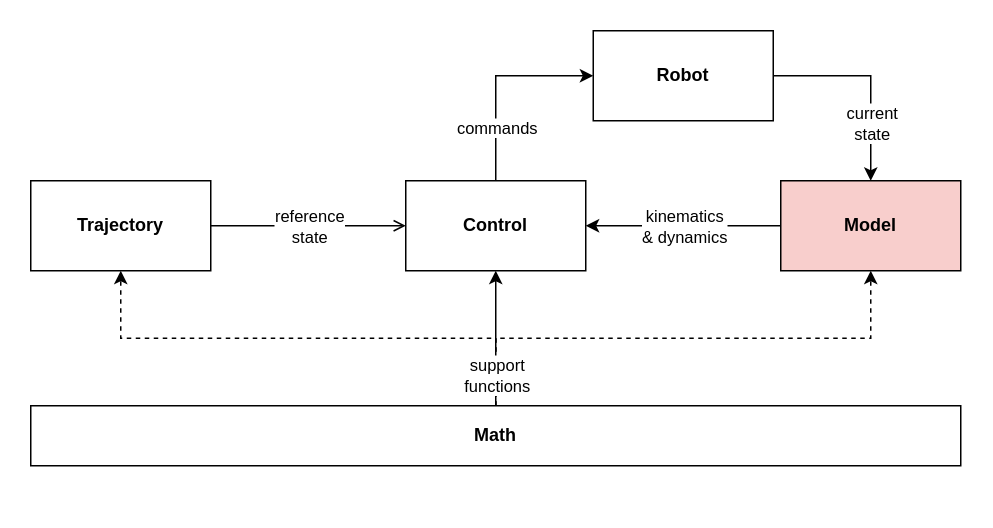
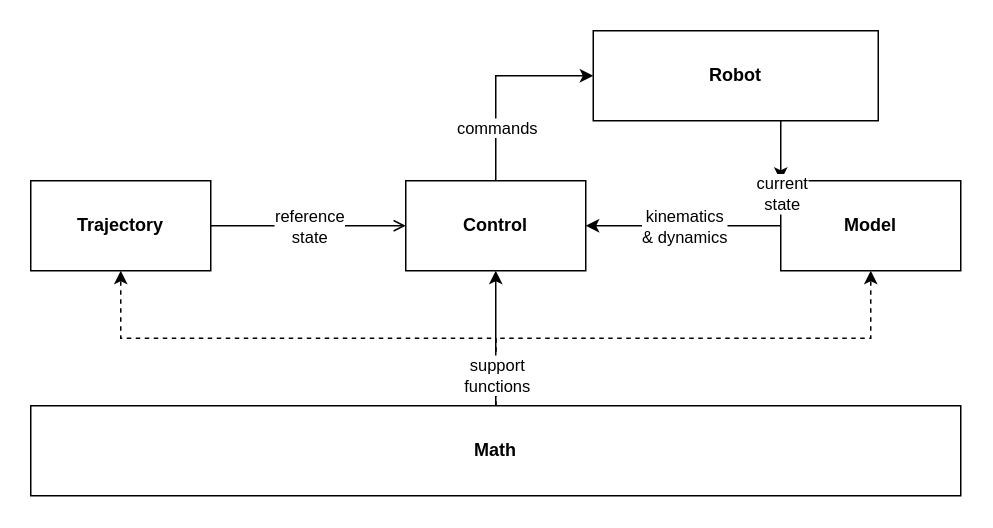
node "Robot": size 180x90 -> 285x90
node "Model": fillcolor #f8cecc -> #ffffff
node "Math": size 930x60 -> 930x90
